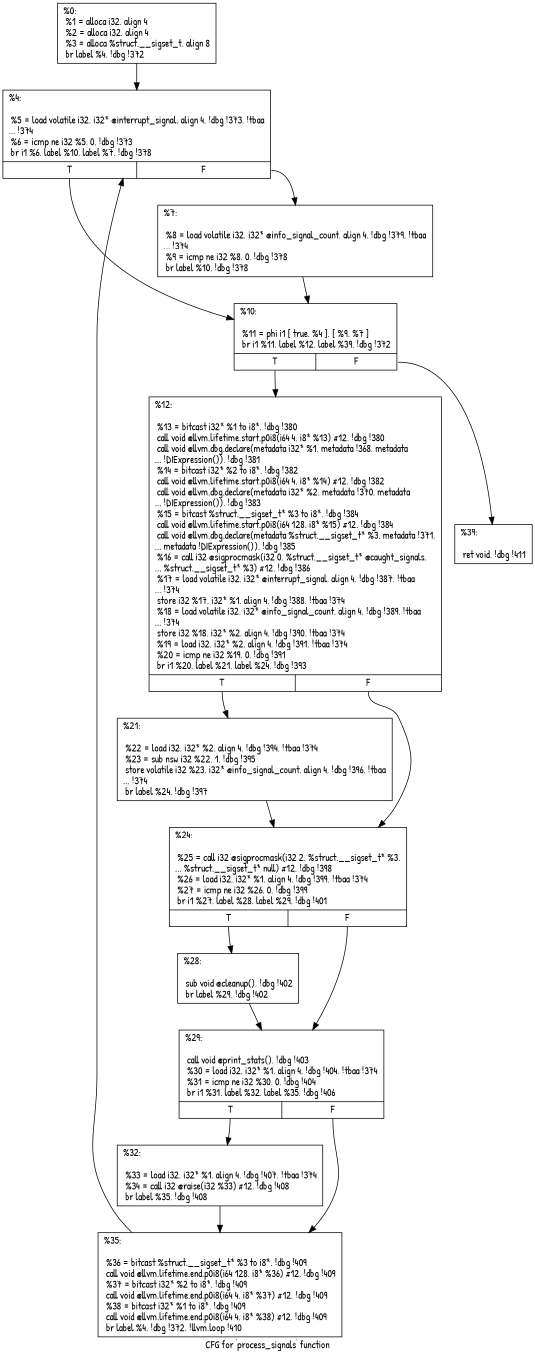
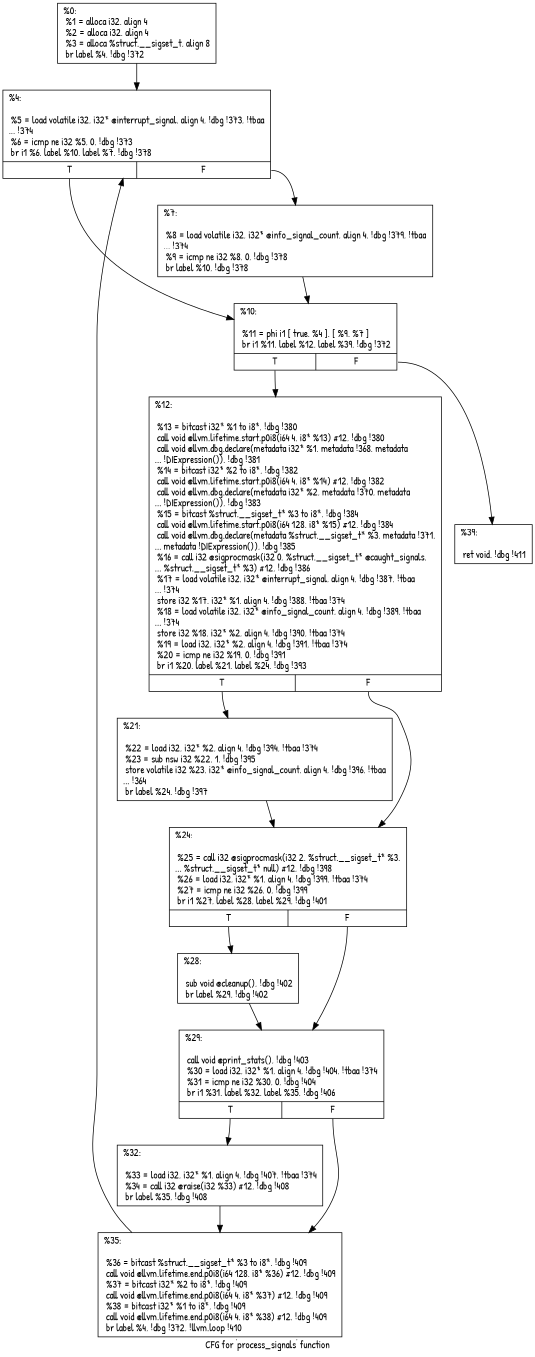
node "%21:": text "... !374" -> "... !364"
